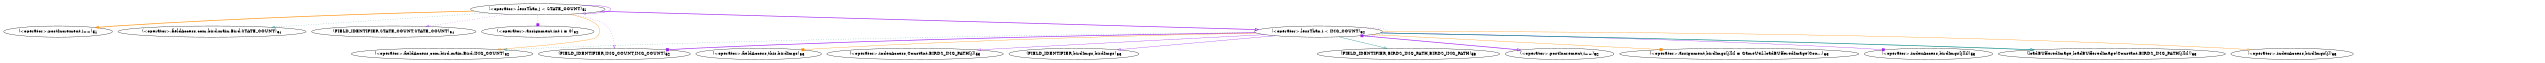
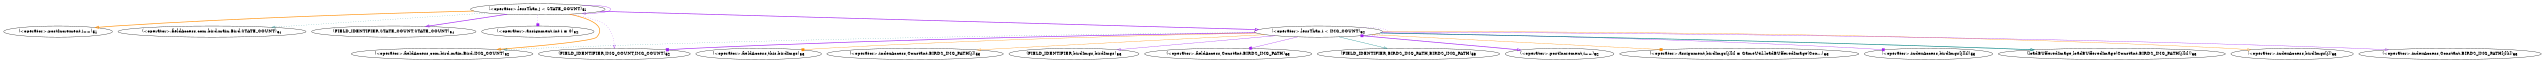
edge "(<operator>.lessThan,j < STATE_COUNT)" -> "(FIELD_IDENTIFIER,STATE_COUNT,STATE_COUNT)": style dotted -> bold
edge "(<operator>.lessThan,j < STATE_COUNT)" -> "(<operator>.fieldAccess,com.bird.main.Bird.IMG_COUNT)": style solid -> bold
edge "(<operator>.lessThan,i < IMG_COUNT)" -> "(<operator>.indexAccess,Constant.BIRDS_IMG_PATH[j])": color purple -> darkorange
node "(<operator>.fieldAccess,Constant.BIRDS_IMG_PATH)": added
node "(<operator>.indexAccess,Constant.BIRDS_IMG_PATH[j][i])": added
